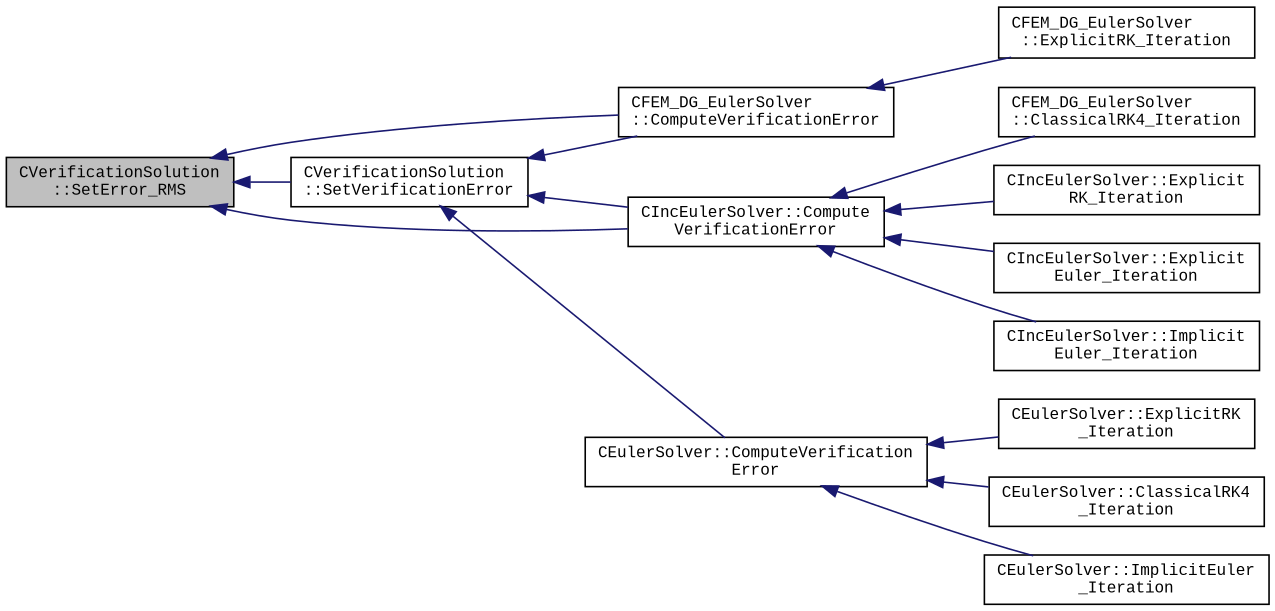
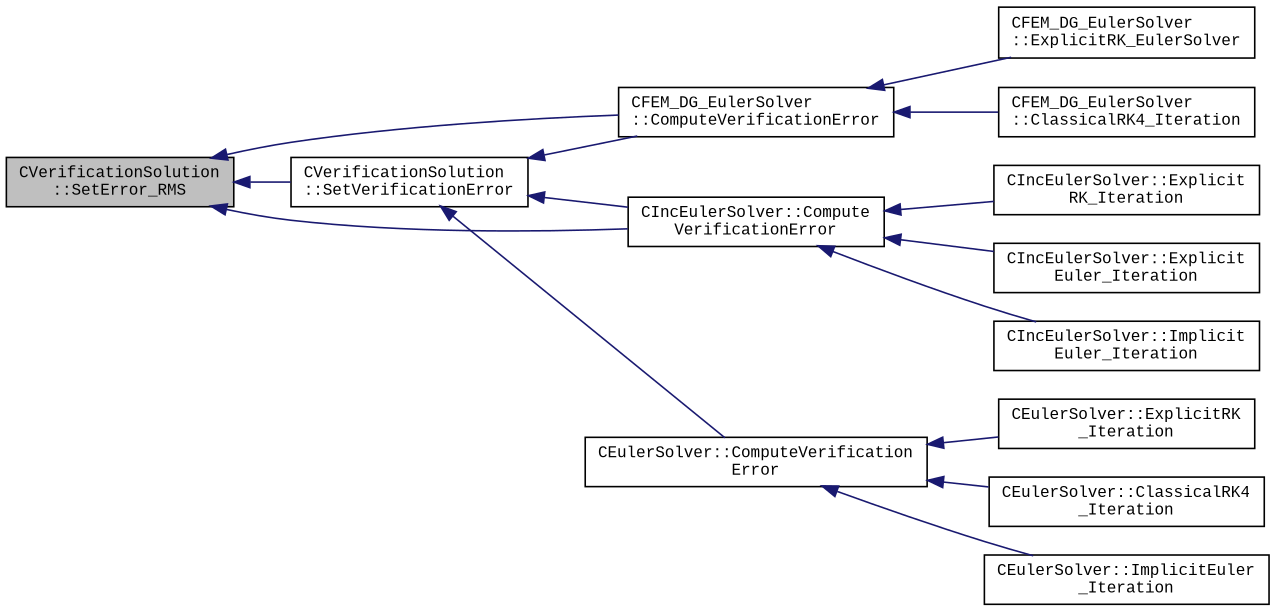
node "CFEM_DG_EulerSolver ::ExplicitRK_Iteration": label "CFEM_DG_EulerSolver ::ExplicitRK_Iteration" -> "CFEM_DG_EulerSolver ::ExplicitRK_EulerSolver"
edge "CFEM_DG_EulerSolver ::ClassicalRK4_Iteration" -> "CIncEulerSolver::Compute VerificationError": now "CFEM_DG_EulerSolver ::ClassicalRK4_Iteration" -> "CFEM_DG_EulerSolver ::ComputeVerificationError"
